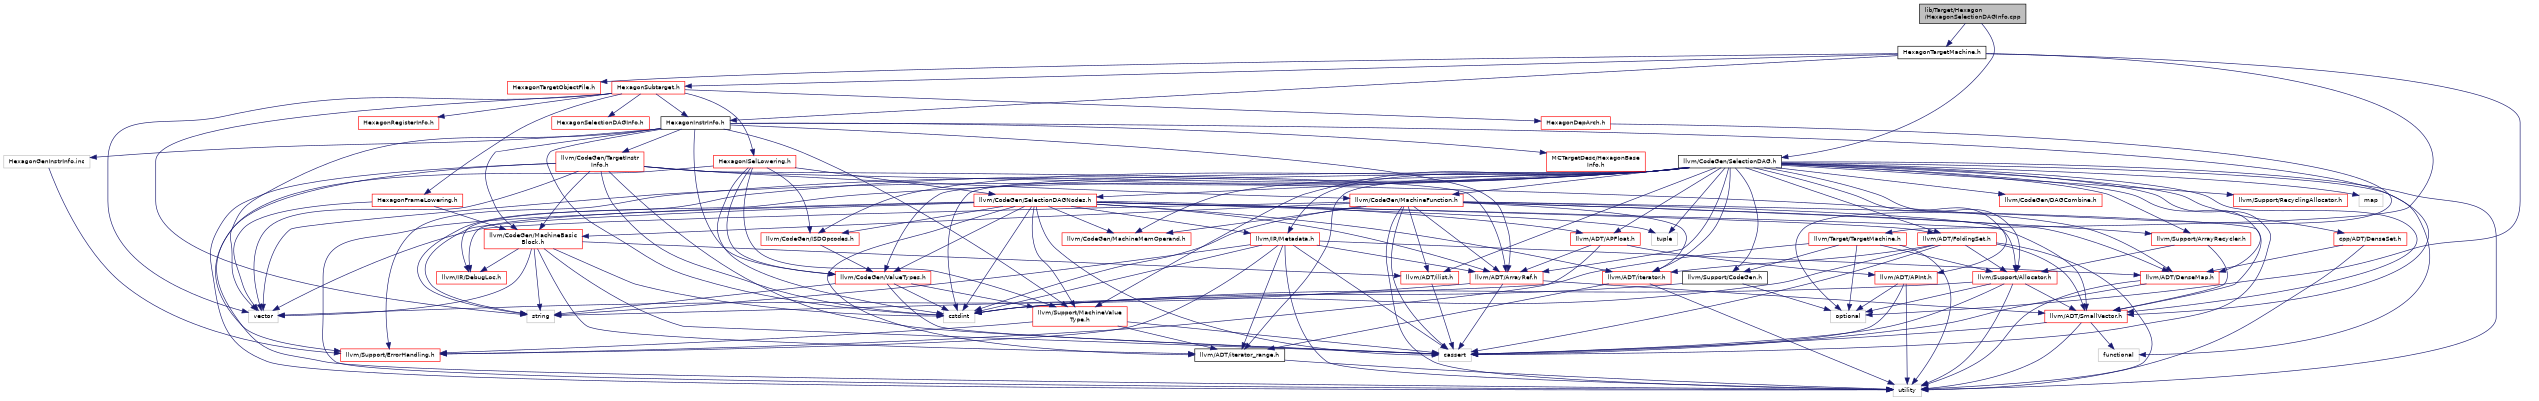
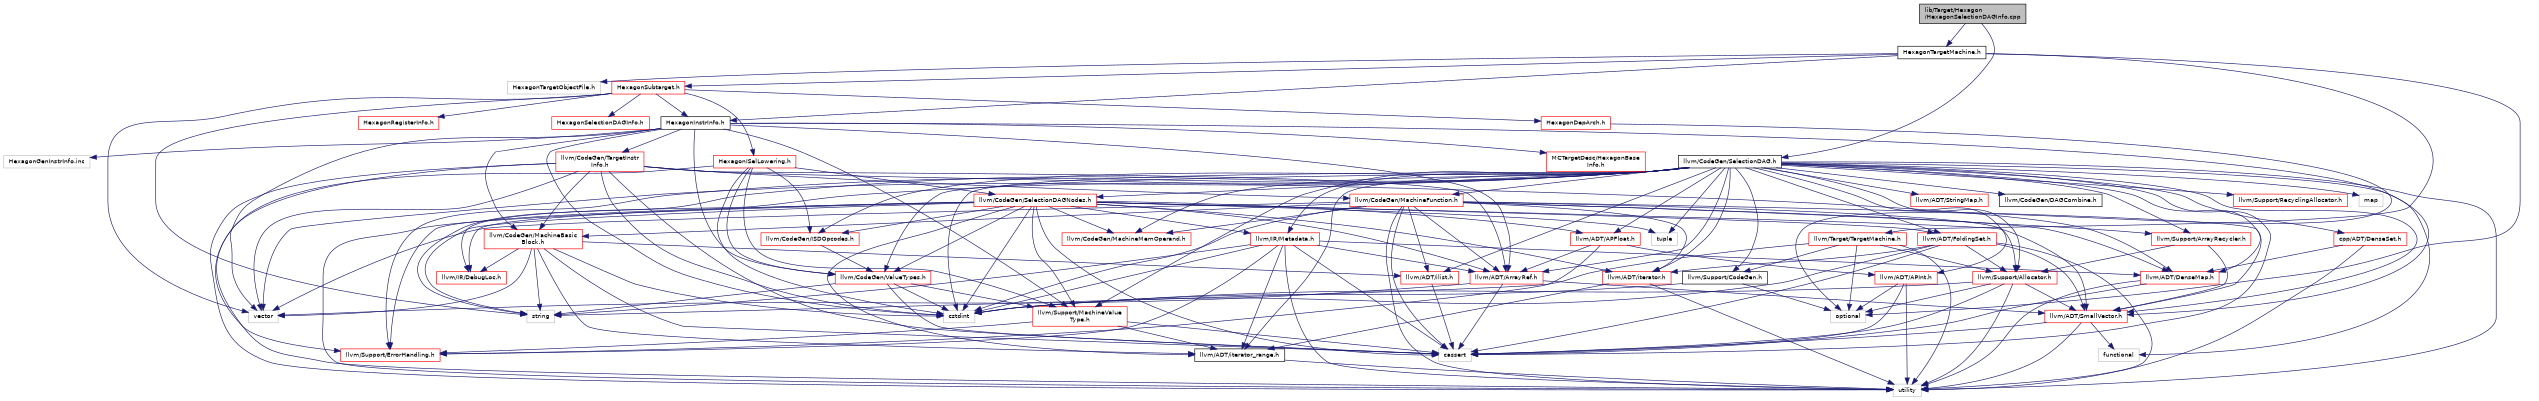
node "HexagonTargetObjectFile.h": color red -> grey75
node "HexagonFrameLowering.h": removed
node "llvm/ADT/StringMap.h": added
node "llvm/CodeGen/DAGCombine.h": color red -> black
edge "HexagonGenInstrInfo.inc" -> "llvm/Support/ErrorHandling.h": now "llvm/CodeGen/SelectionDAGNodes.h" -> "llvm/Support/ErrorHandling.h"
